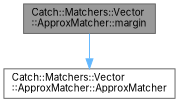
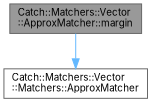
node "Catch::Matchers::Vector ::ApproxMatcher::ApproxMatcher": label "Catch::Matchers::Vector ::ApproxMatcher::ApproxMatcher" -> "Catch::Matchers::Vector ::Matchers::ApproxMatcher"
